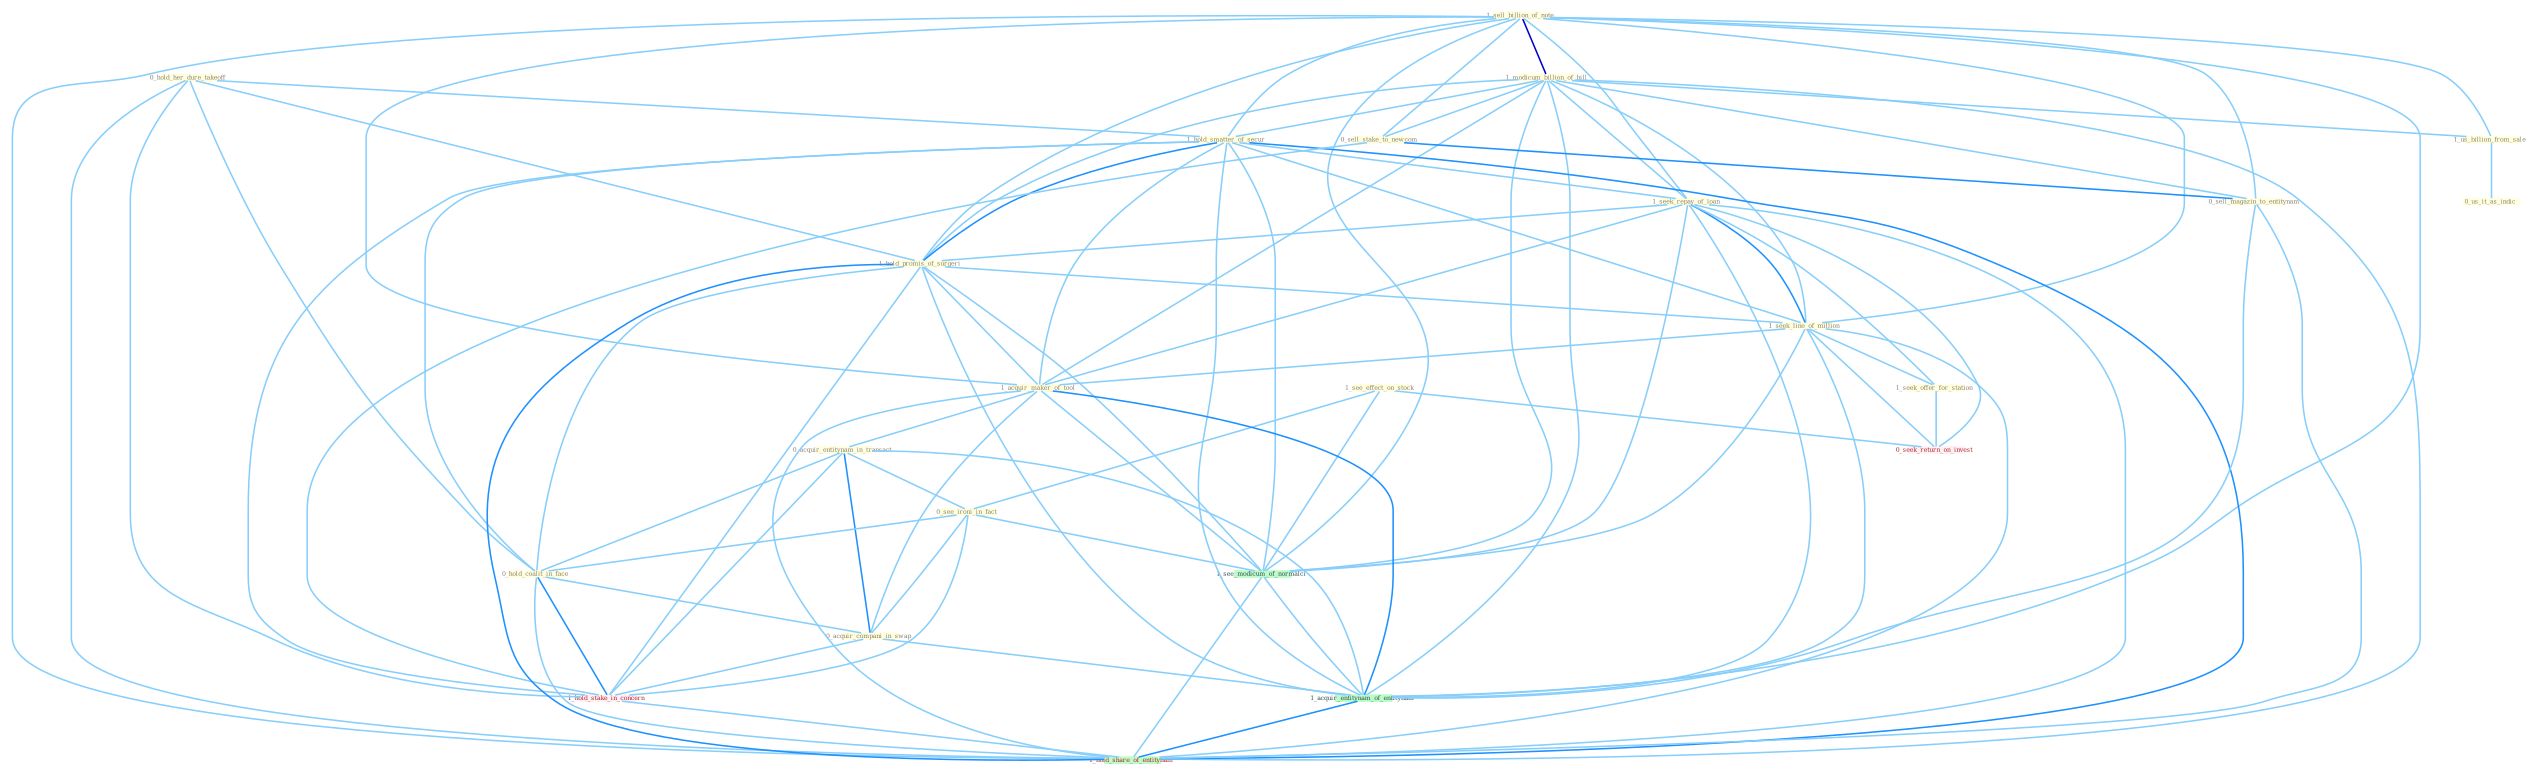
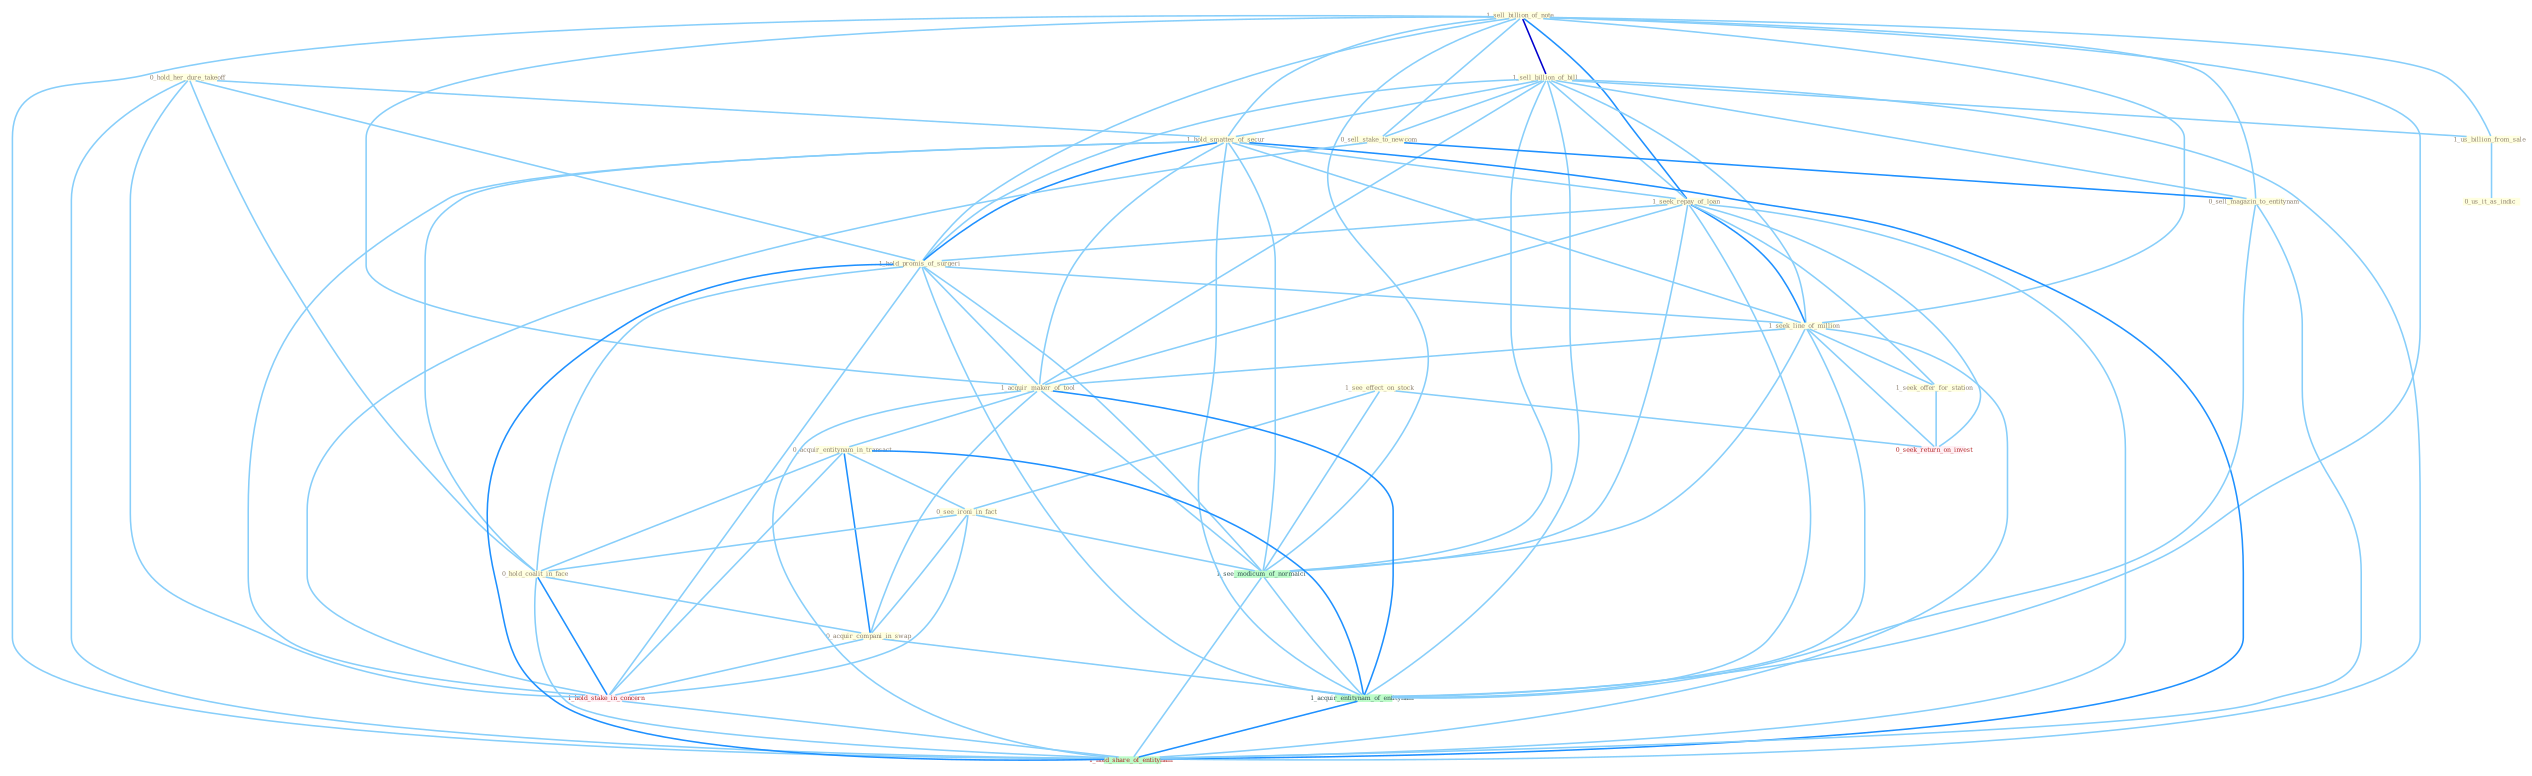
node "1_modicum_billion_of_bill": label "1_modicum_billion_of_bill" -> "1_sell_billion_of_bill"
edge "1_sell_billion_of_note" -- "1_seek_repay_of_loan": color #87cefa -> #1e90ff
edge "0_acquir_entitynam_in_transact" -- "1_acquir_entitynam_of_entitynam": color #87cefa -> #1e90ff
